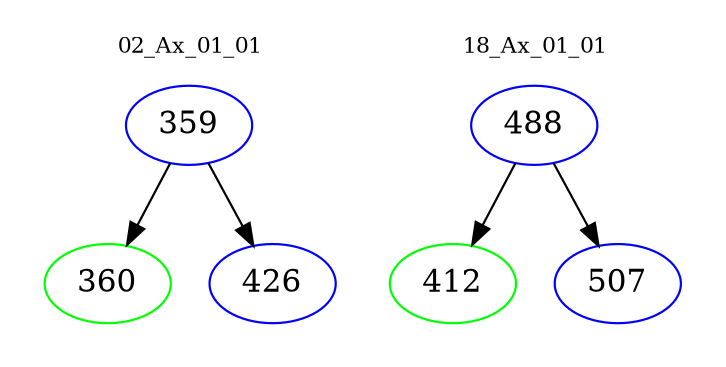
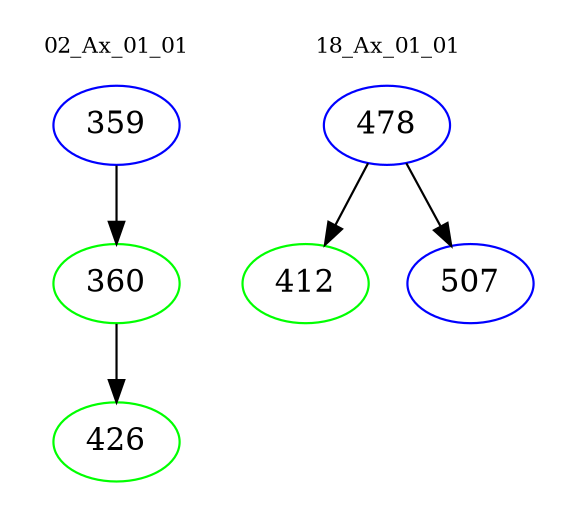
node "488": label "488" -> "478"
edge "359" -> "426": now "360" -> "426"
node "426": color blue -> green
